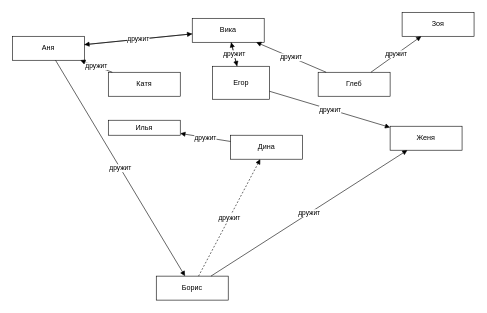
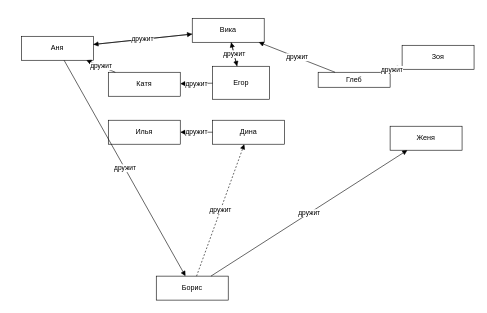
node "Зоя": moved (438, 24) -> (438, 57)
node "Аня": moved (48, 48) -> (57, 48)
node "Глеб": size 72x24 -> 72x15
edge "Егор" -> "Женя": now "Егор" -> "Катя"
node "Илья": size 72x15 -> 72x24
node "Дина": moved (267, 147) -> (249, 132)
